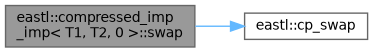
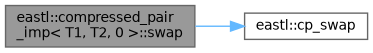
node "eastl::compressed_imp _imp< T1, T2, 0 >::swap": label "eastl::compressed_imp _imp< T1, T2, 0 >::swap" -> "eastl::compressed_pair _imp< T1, T2, 0 >::swap"
